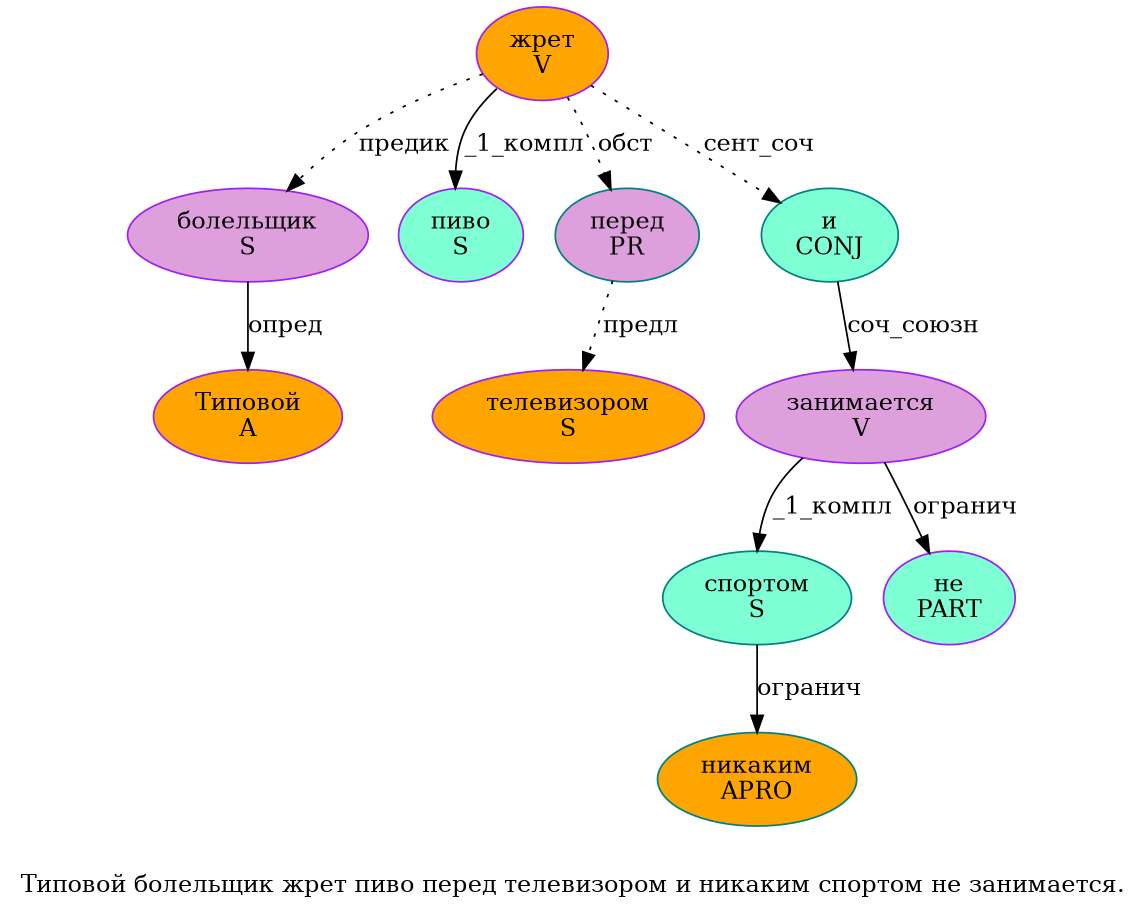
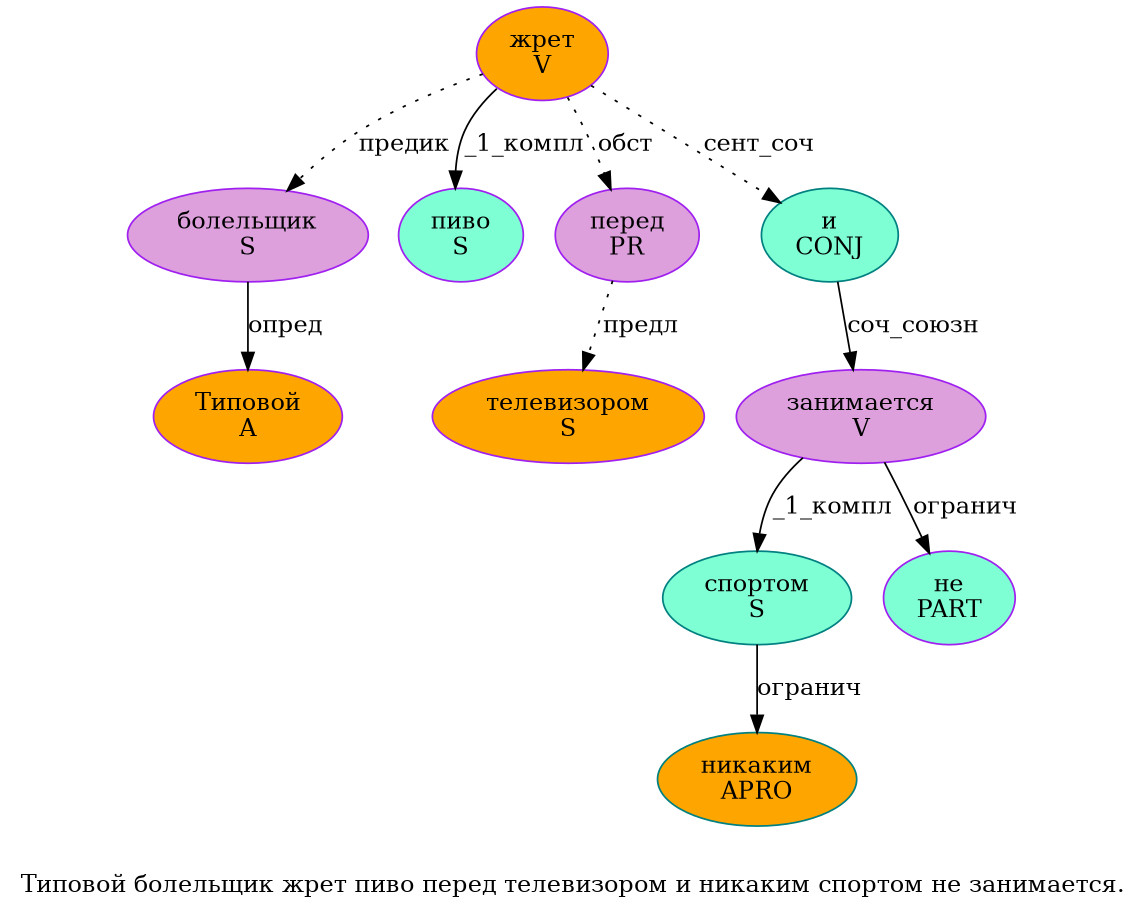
node "перед PR": color teal -> purple
